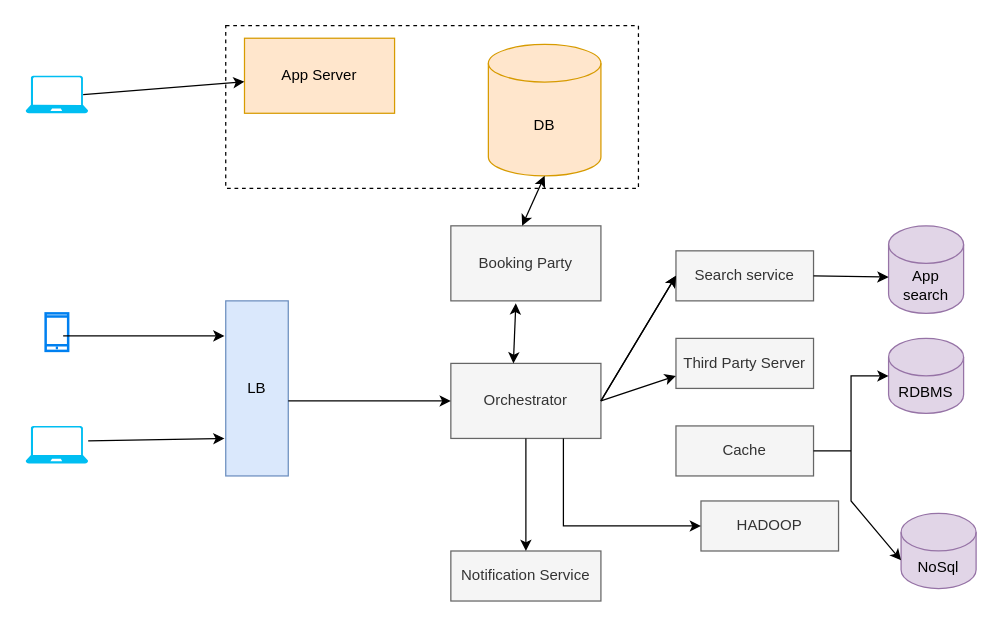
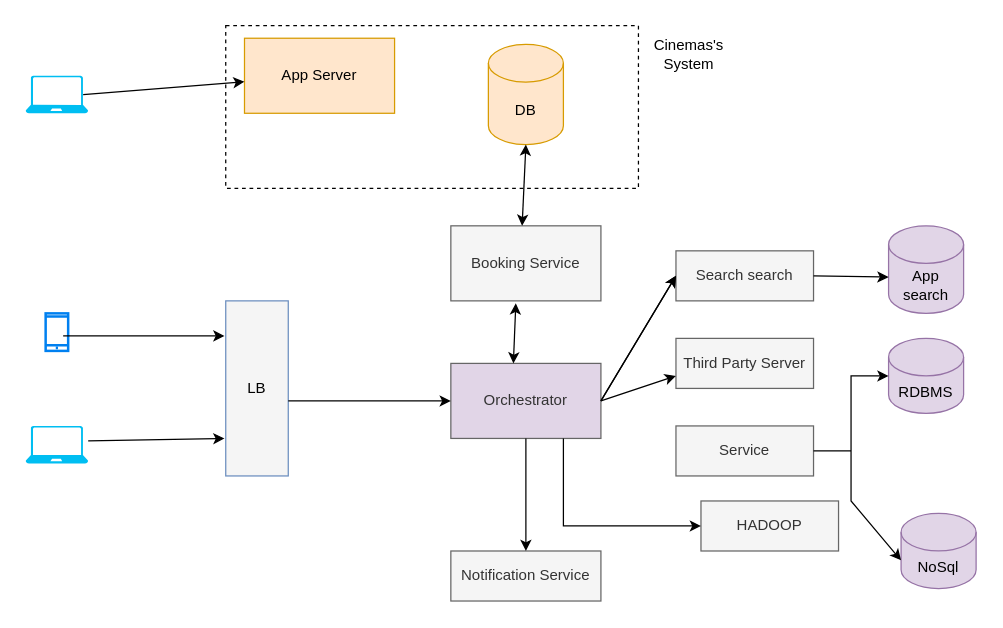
node "Cinemas's System": added
node "DB": size 113x131 -> 75x100
node "Booking Party": label "Booking Party" -> "Booking Service"
node "Search service": label "Search service" -> "Search search"
node "LB": fillcolor #dae8fc -> #f5f5f5
node "Orchestrator": fillcolor #f5f5f5 -> #e1d5e7
node "Cache": label "Cache" -> "Service"
